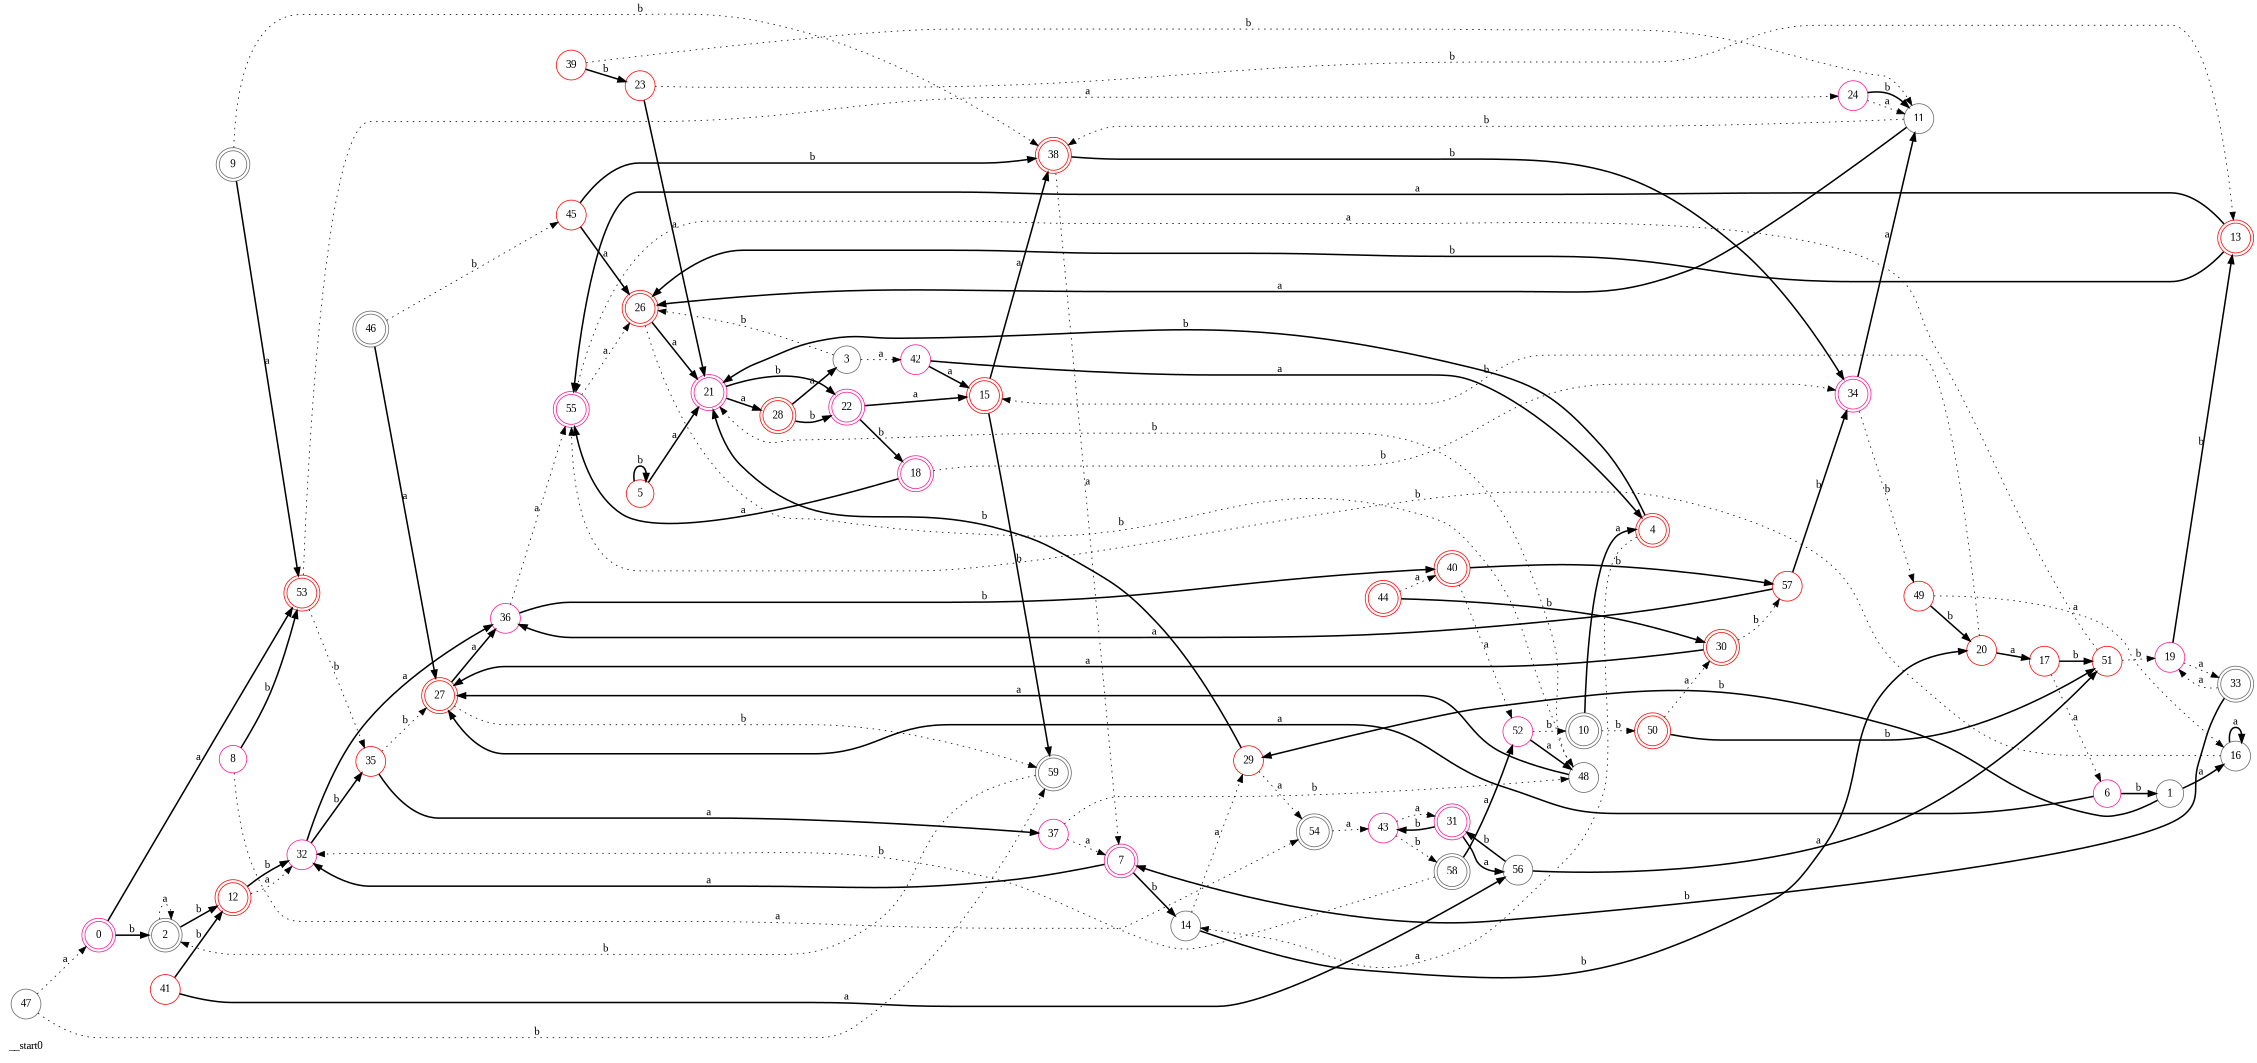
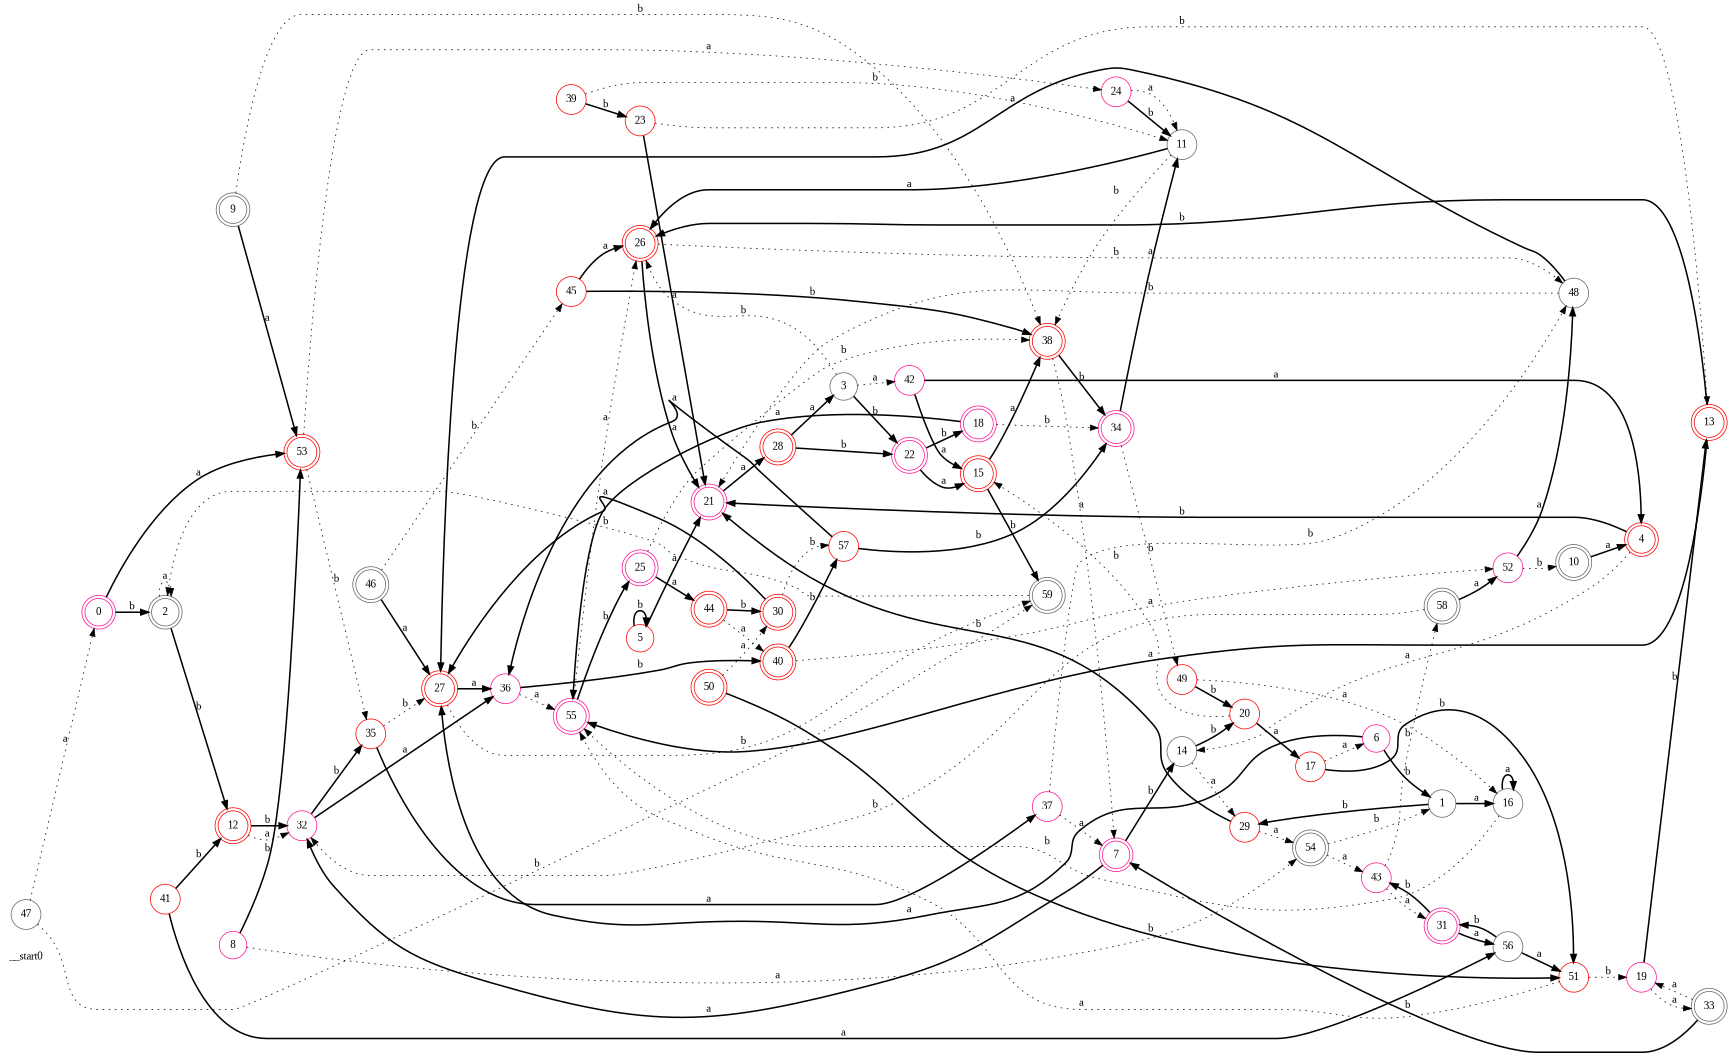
edge "21" -> "22": now "3" -> "22"
node "25": added
edge "10" -> "50": removed, label "b"
edge "54" -> "1": added, label "b"
